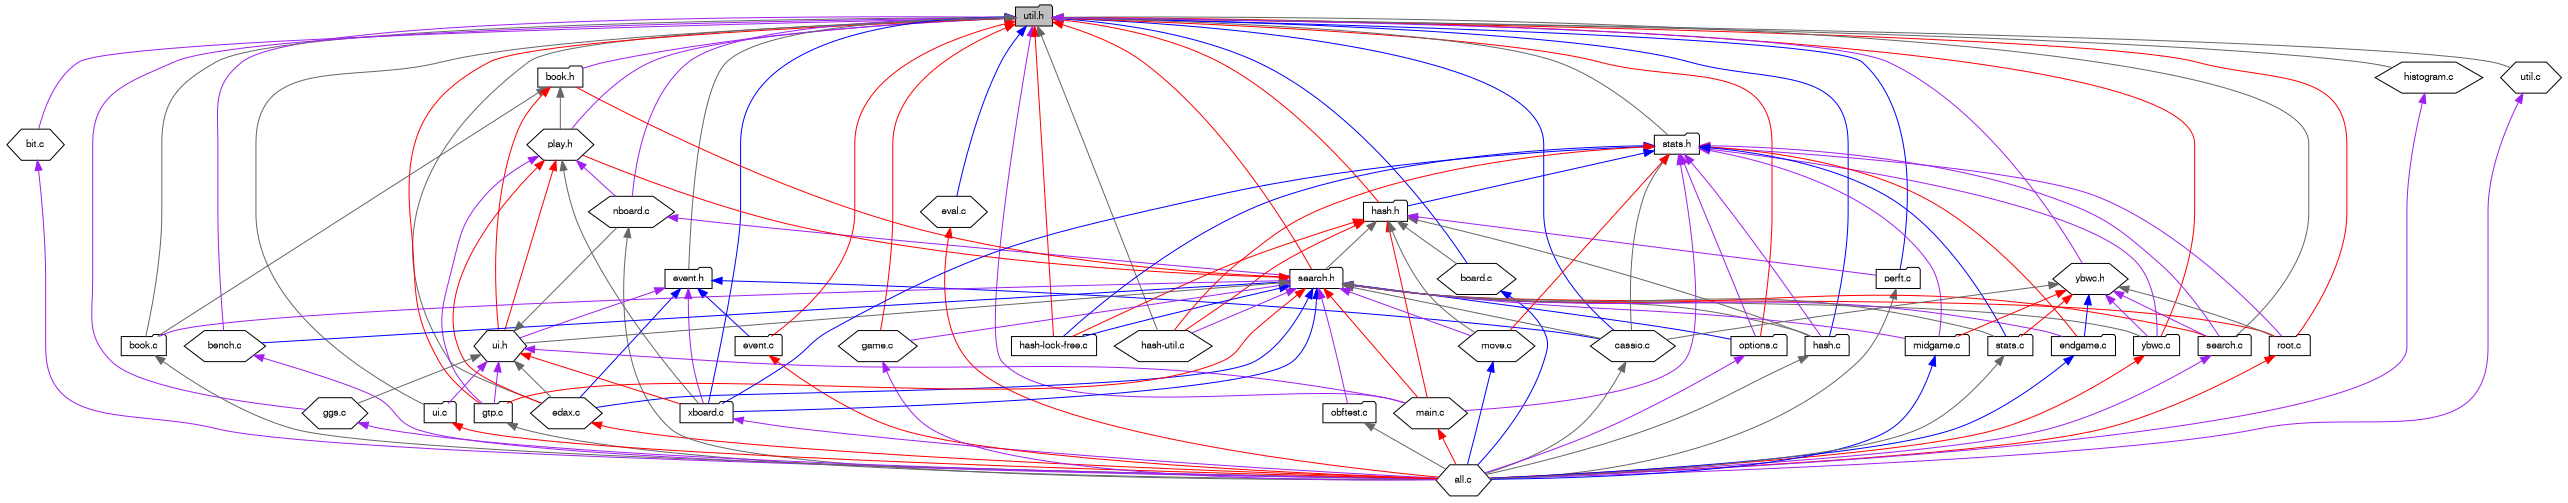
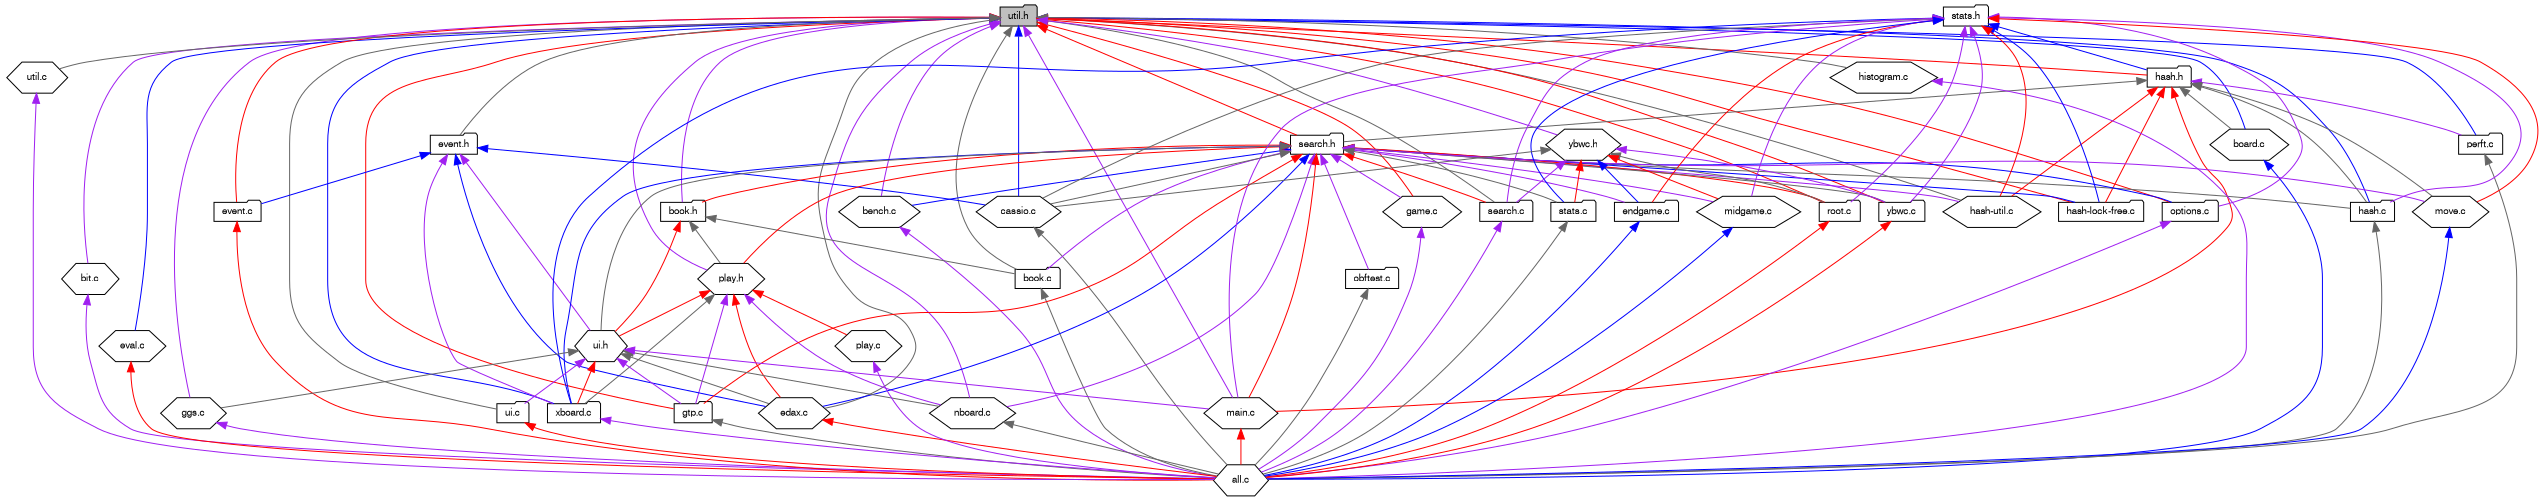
edge "stats.h" -> "util.h": removed
edge "search.h" -> "nboard.c": reversed
node "play.c": added
node "midgame.c": shape folder -> hexagon
